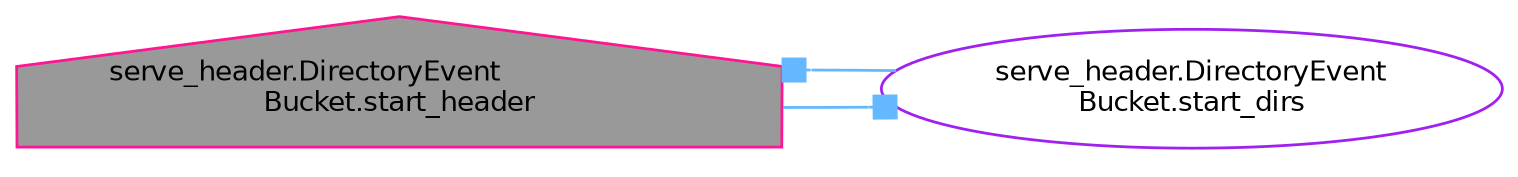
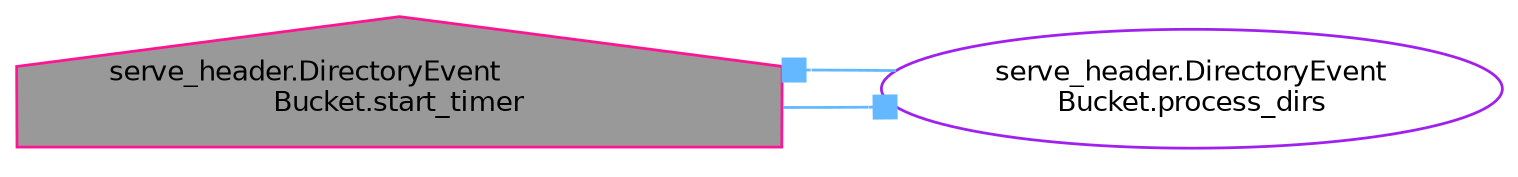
node "serve_header.DirectoryEvent Bucket.start_header": label "serve_header.DirectoryEvent Bucket.start_header" -> "serve_header.DirectoryEvent Bucket.start_timer"
node "serve_header.DirectoryEvent Bucket.start_dirs": label "serve_header.DirectoryEvent Bucket.start_dirs" -> "serve_header.DirectoryEvent Bucket.process_dirs"
